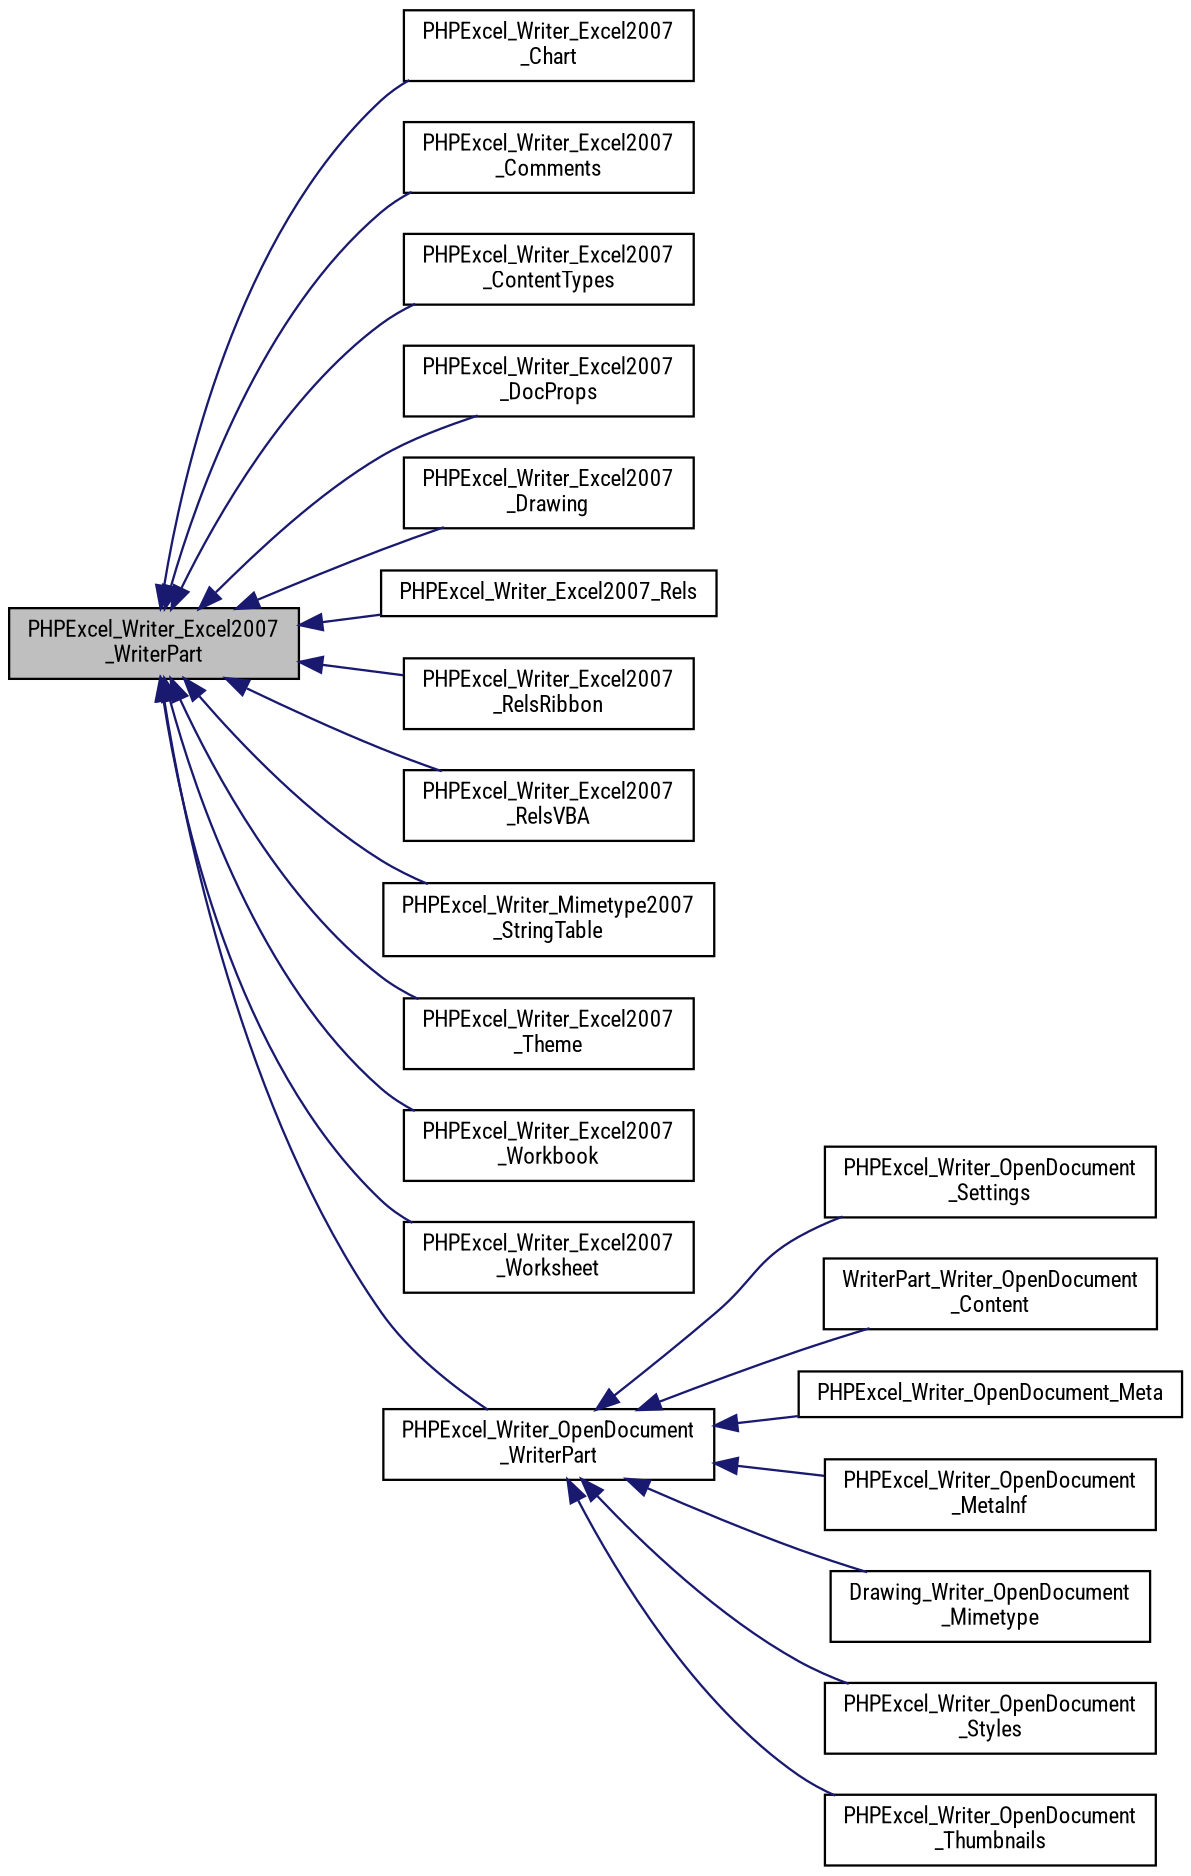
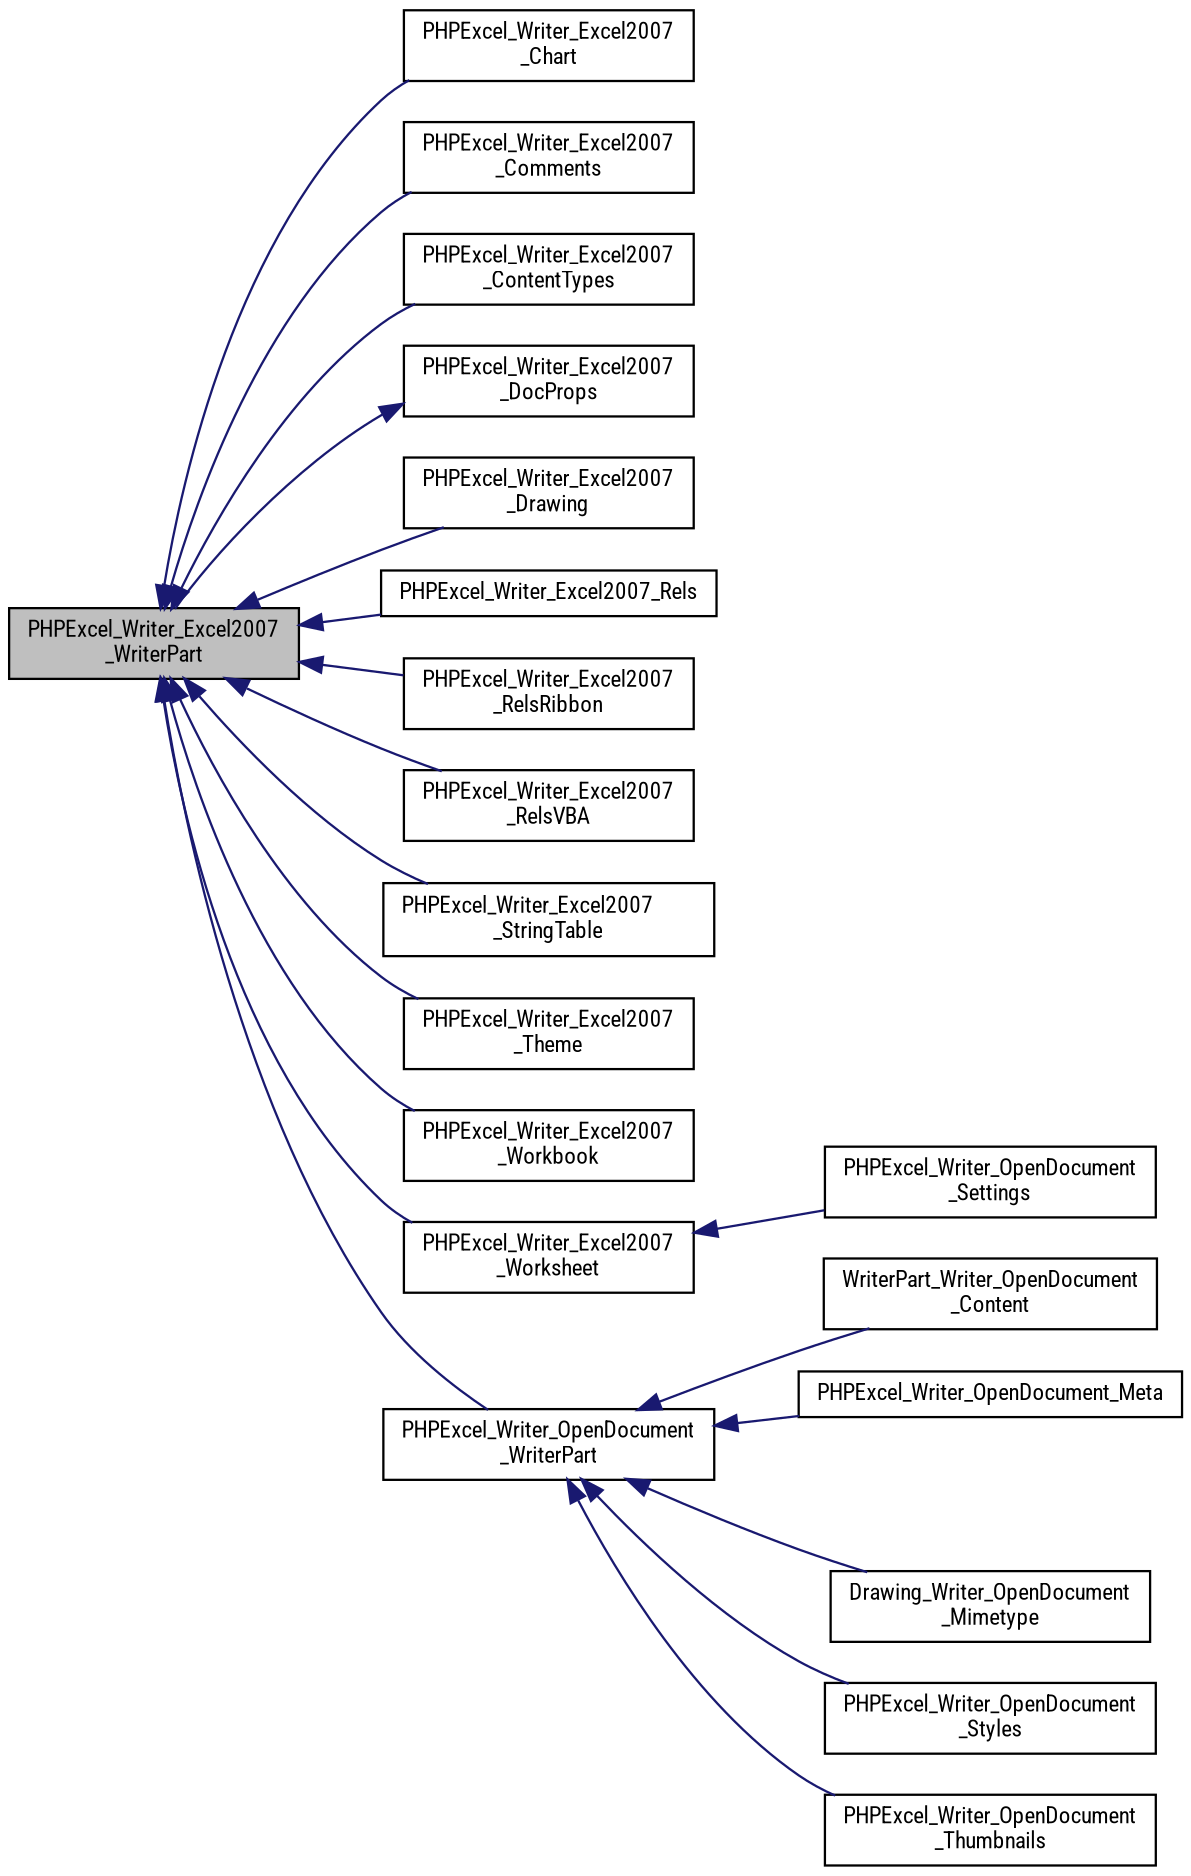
edge "PHPExcel_Writer_Excel2007 _DocProps" -> "PHPExcel_Writer_Excel2007 _WriterPart": reversed
node "PHPExcel_Writer_Mimetype2007 _StringTable": label "PHPExcel_Writer_Mimetype2007 _StringTable" -> "PHPExcel_Writer_Excel2007 _StringTable"
edge "PHPExcel_Writer_OpenDocument _Settings" -> "PHPExcel_Writer_OpenDocument _WriterPart": now "PHPExcel_Writer_OpenDocument _Settings" -> "PHPExcel_Writer_Excel2007 _Worksheet"
node "PHPExcel_Writer_OpenDocument _MetaInf": removed
